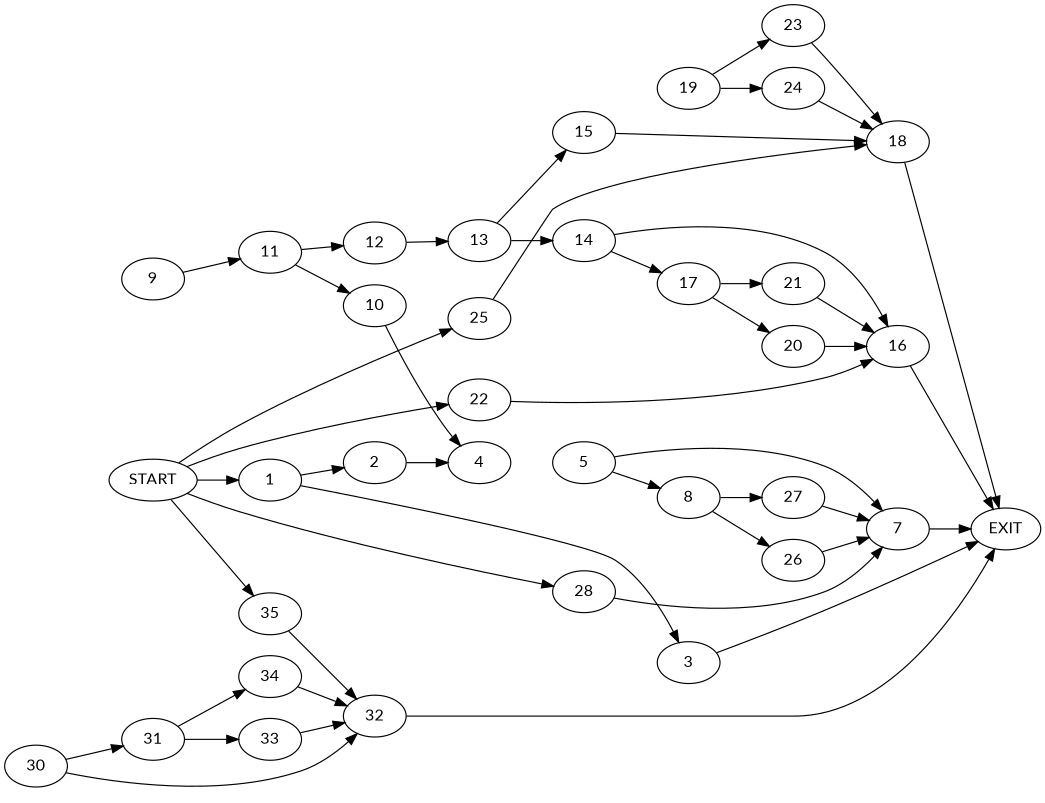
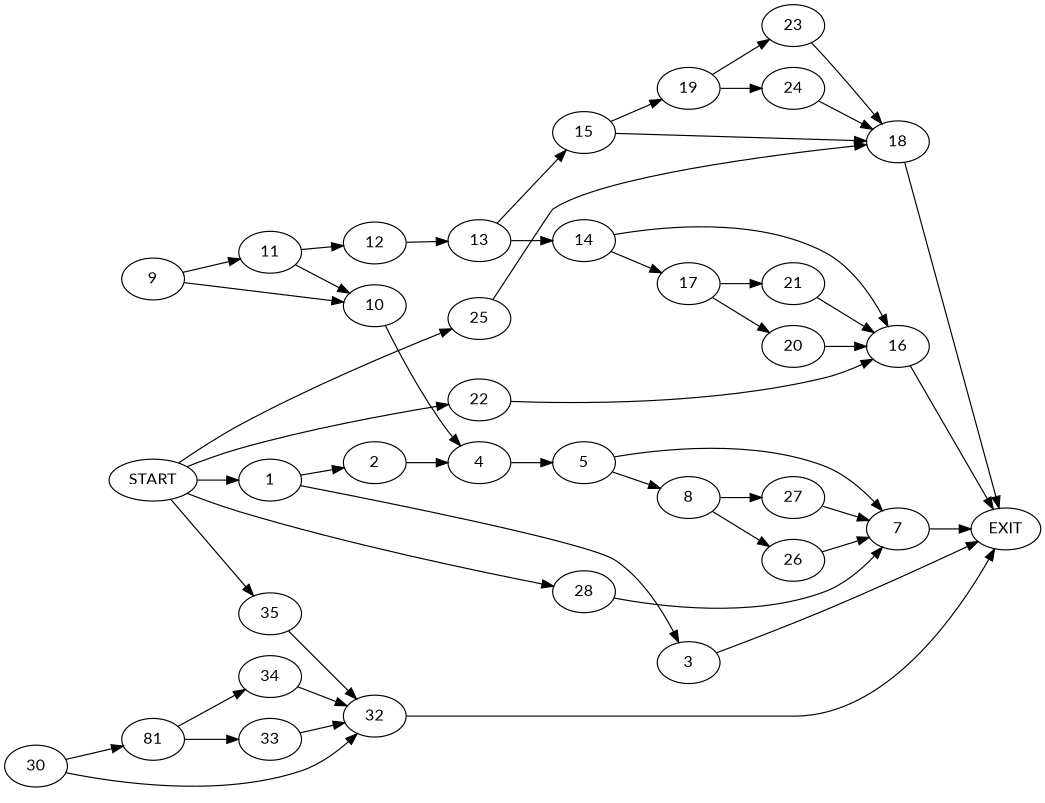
edge "15" -> "19": added
edge "9" -> "10": added
edge "4" -> "5": added
node "31": label "31" -> "81"
